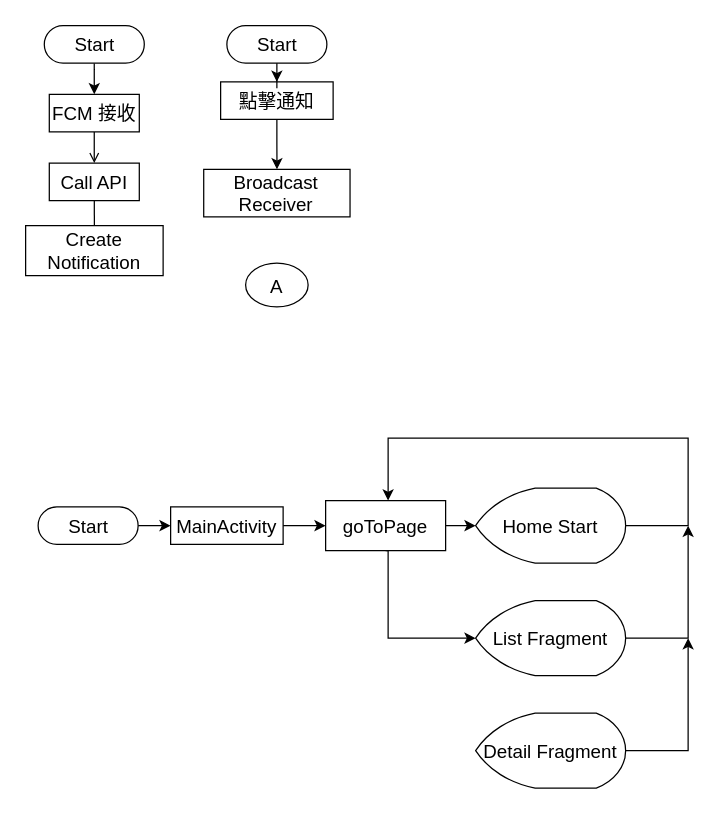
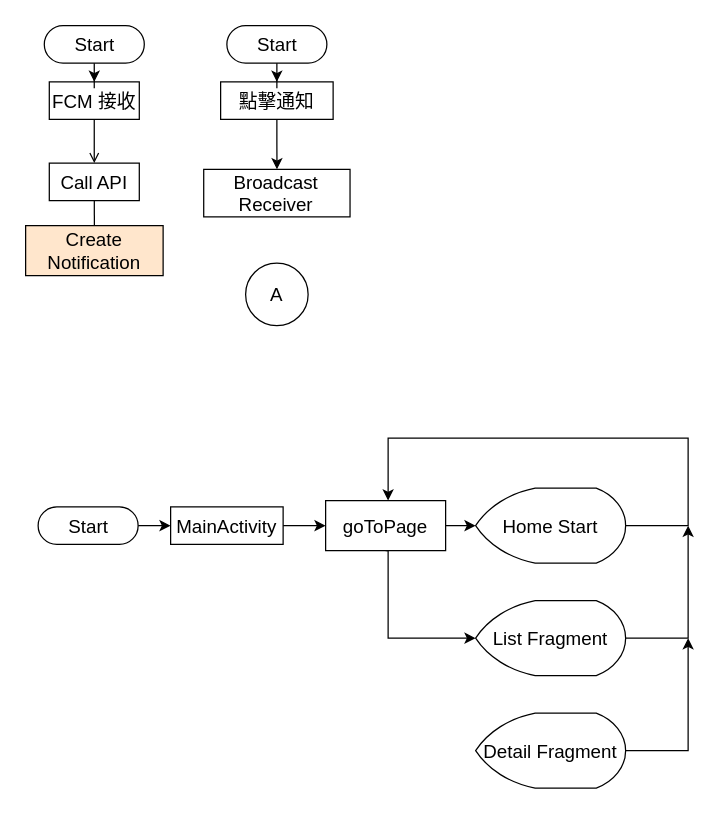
node "FCM 接收": moved (94, 113) -> (94, 101)
node "Create Notification": fillcolor #ffffff -> #ffe6cc
node "A": size 63x44 -> 63x63
